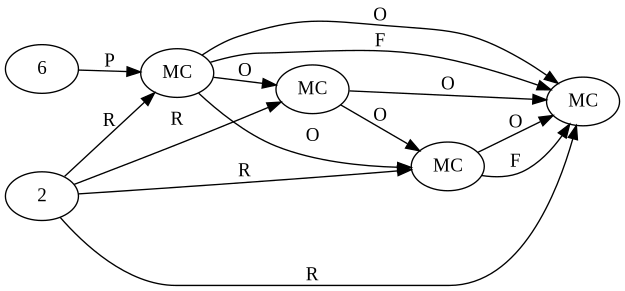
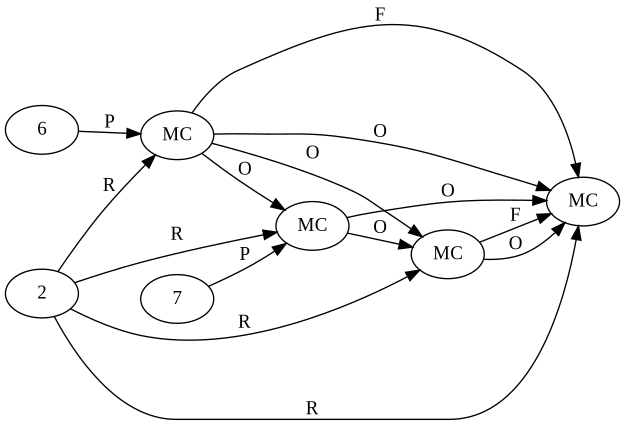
node "7": added
